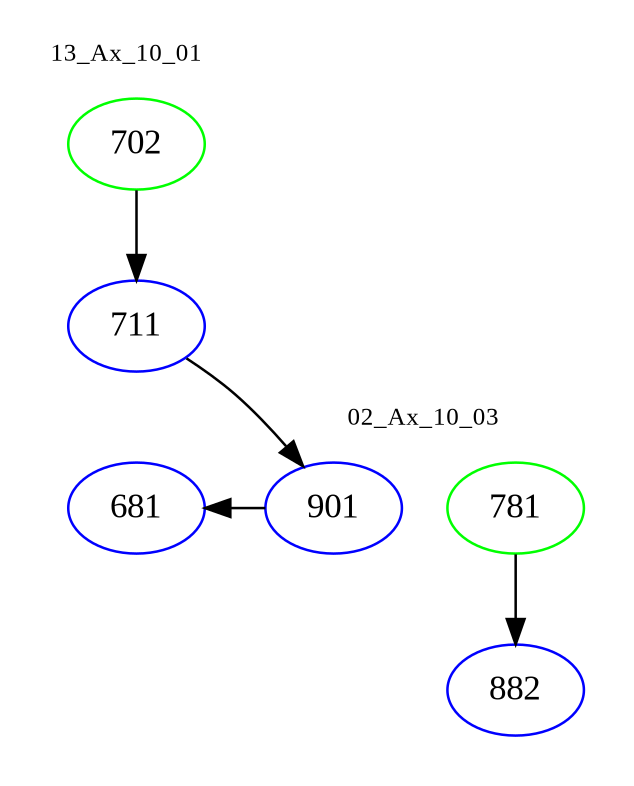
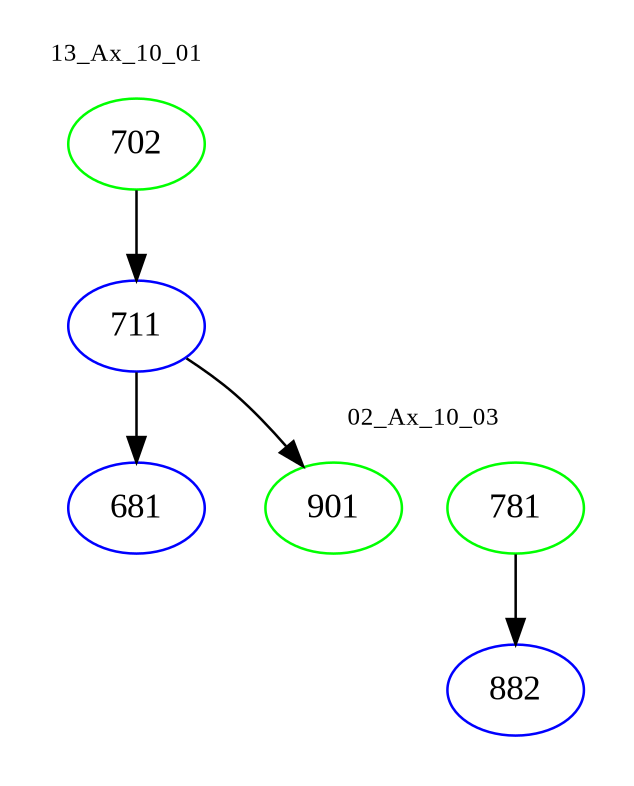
edge "901" -> "681": now "711" -> "681"
node "901": color blue -> green
